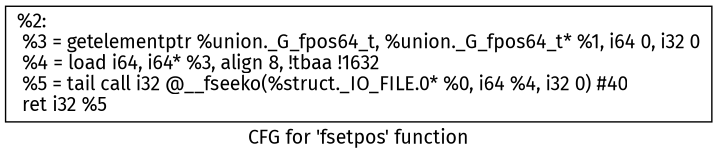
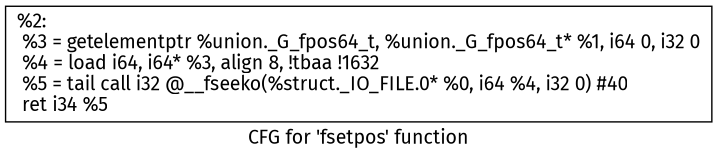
node "%2:": text "ret i32 %5" -> "ret i34 %5"
